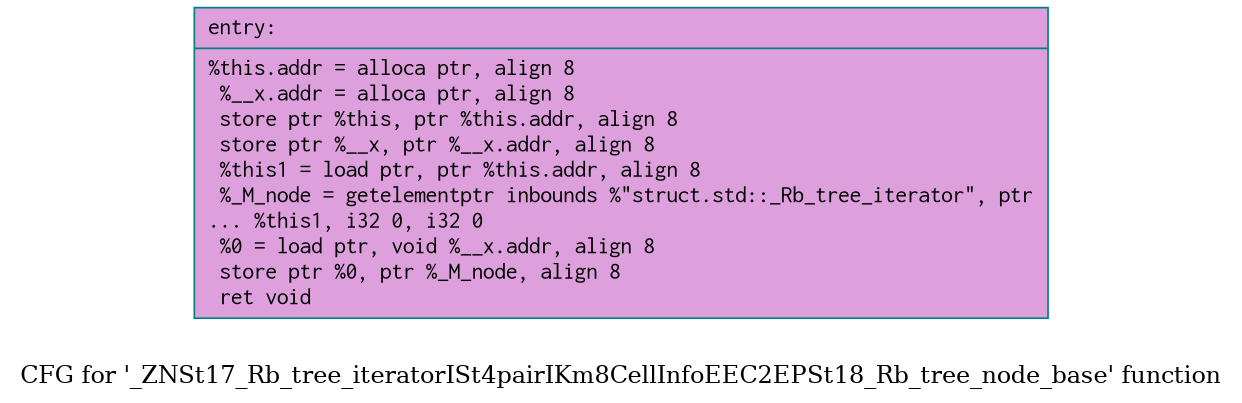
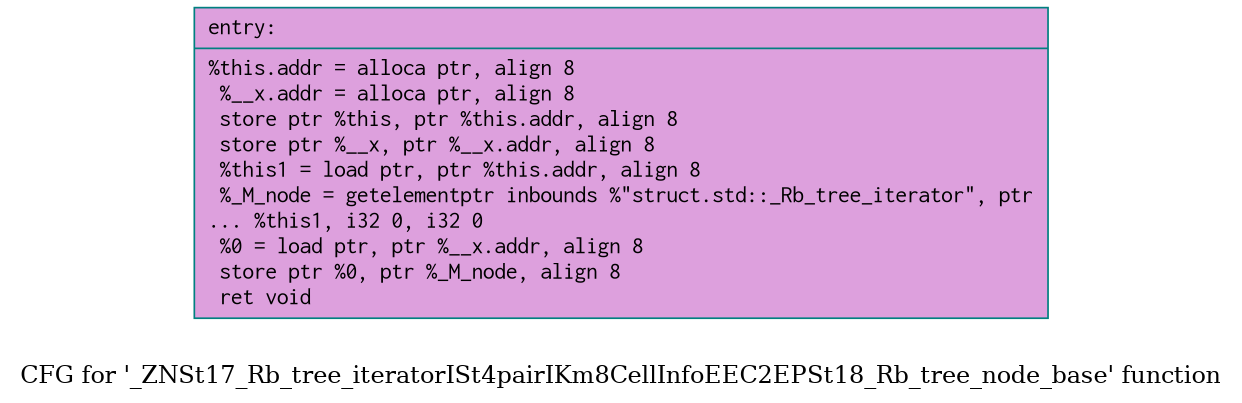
node "entry:": text "%0 = load ptr, void %__x.addr, align 8" -> "%0 = load ptr, ptr %__x.addr, align 8"
